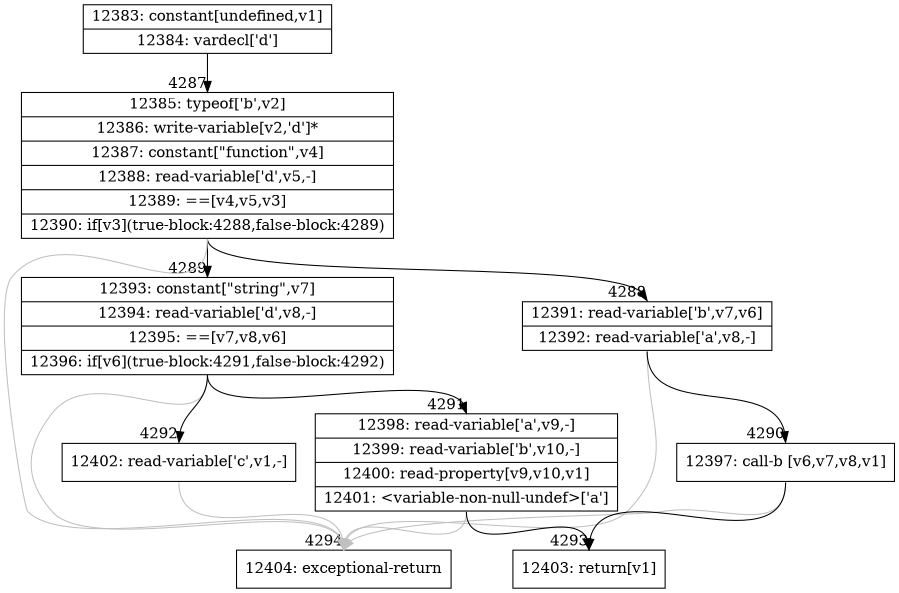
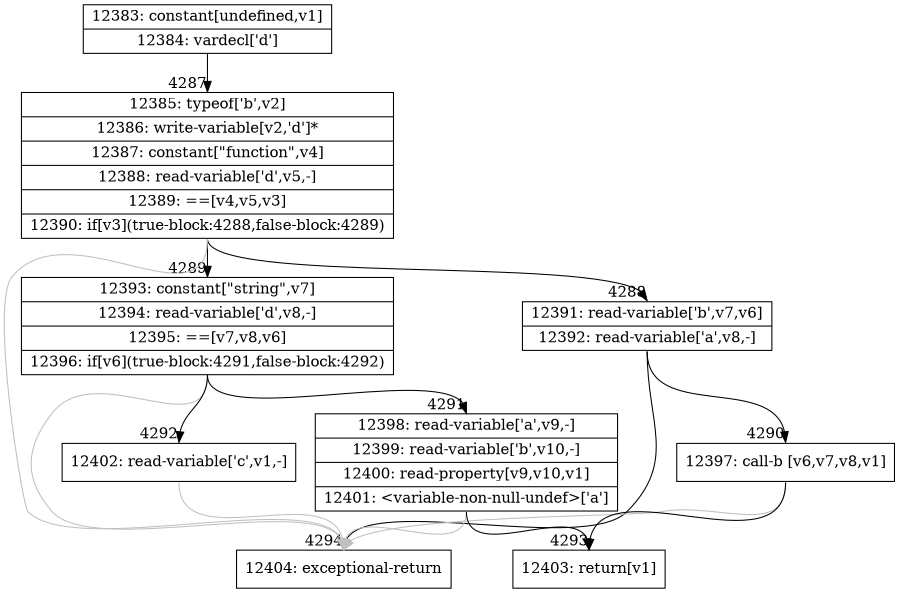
edge "12391: read-variable['b',v7,v6]" -> "12404: exceptional-return": color gray -> black
